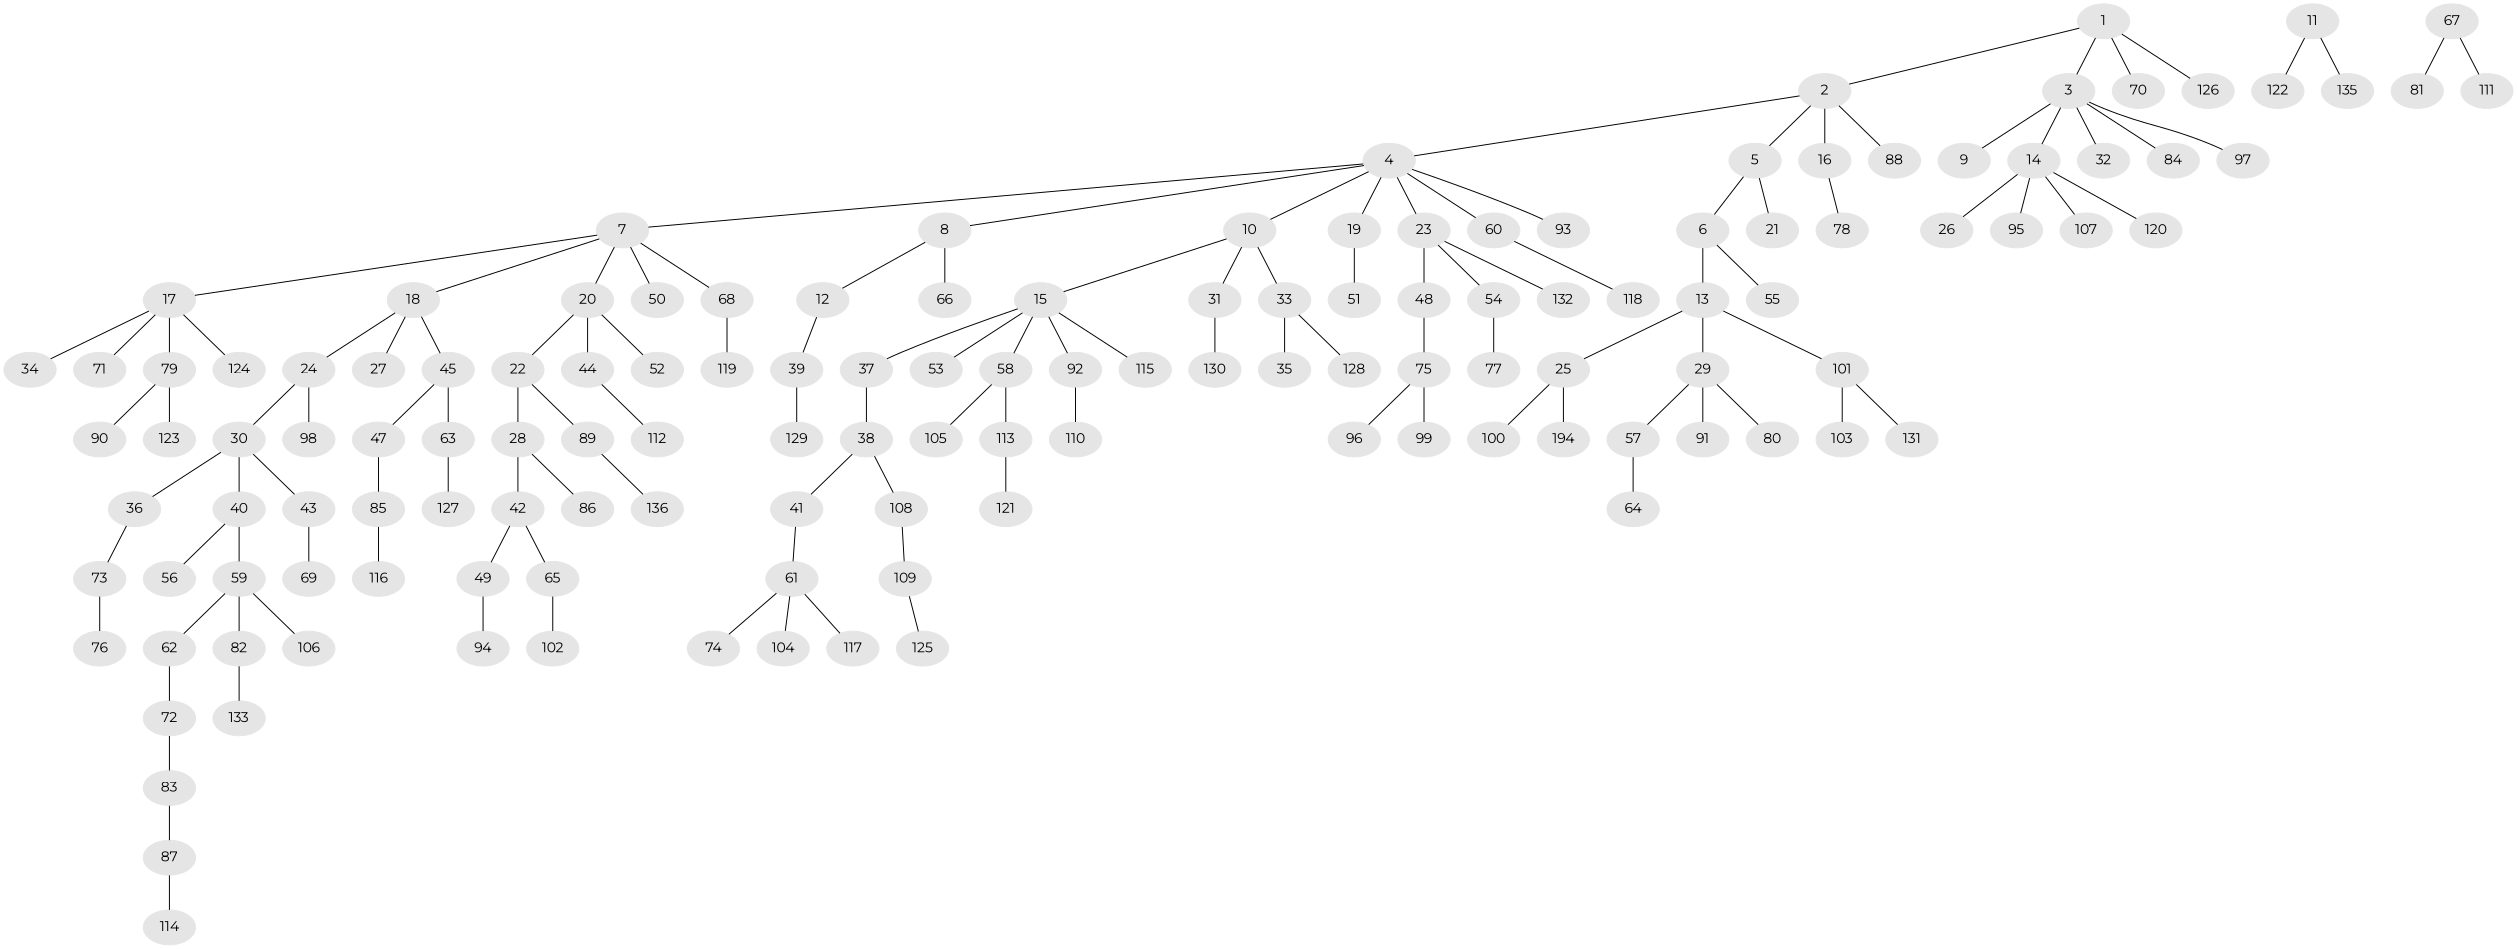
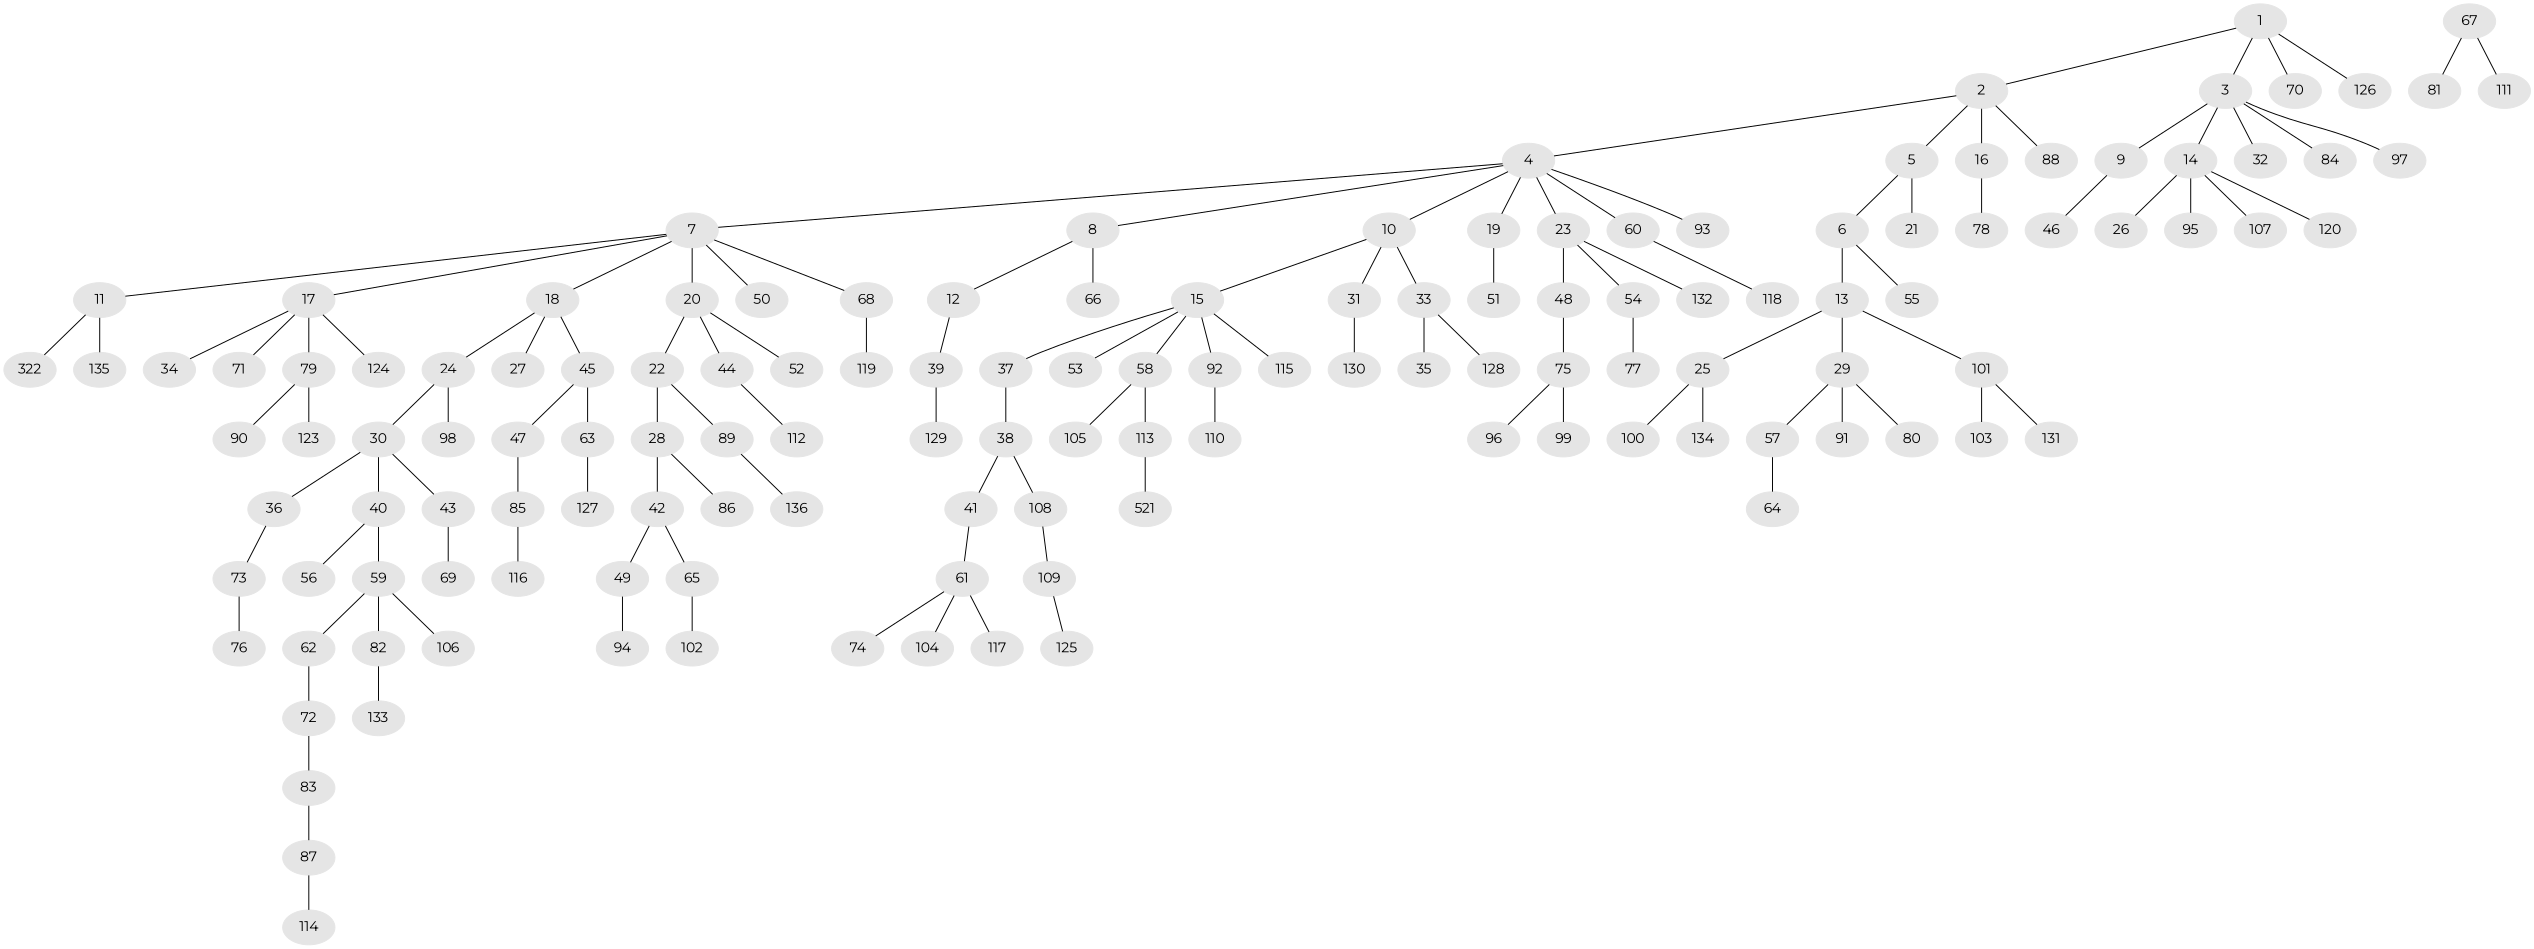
node "122": label "122" -> "322"
node "46": added
edge "7" -- "11": added
node "194": label "194" -> "134"
node "121": label "121" -> "521"
